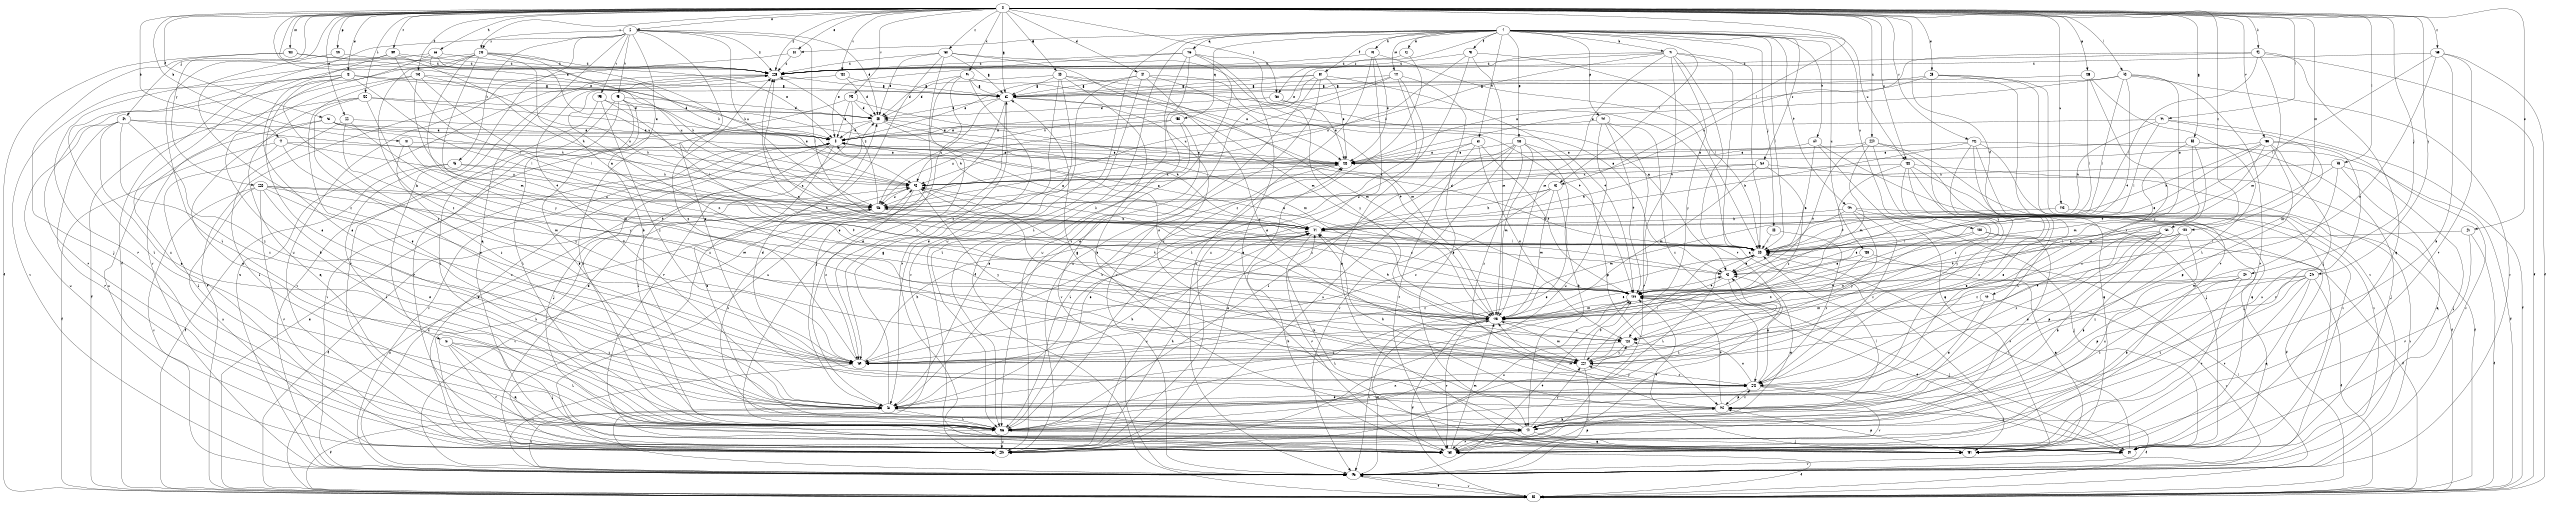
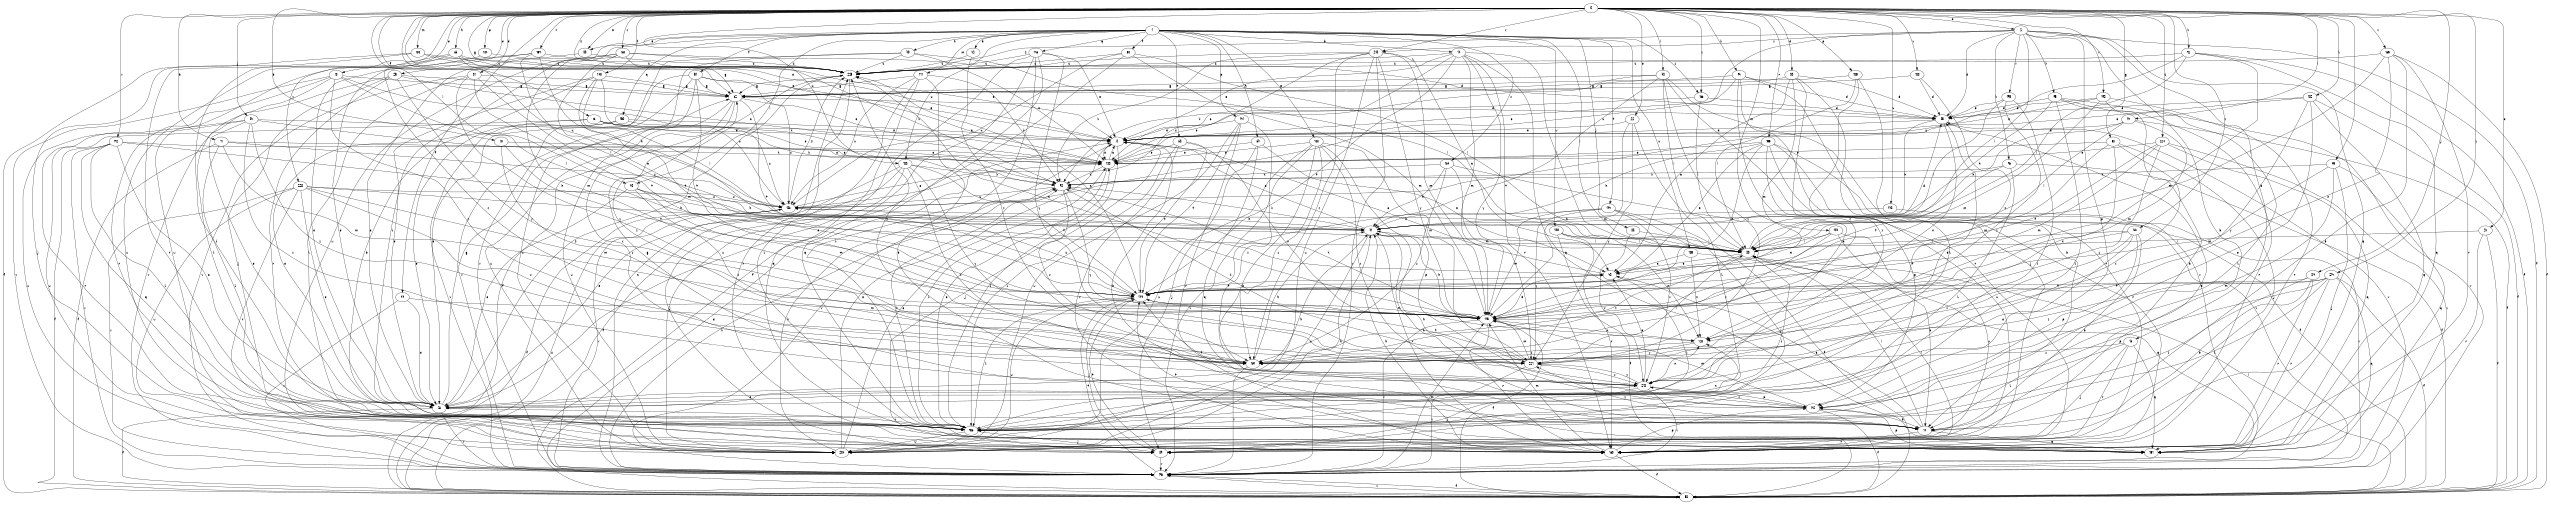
node "90": label "90" -> "50"
edge "30" -> "26": removed, label "c"
